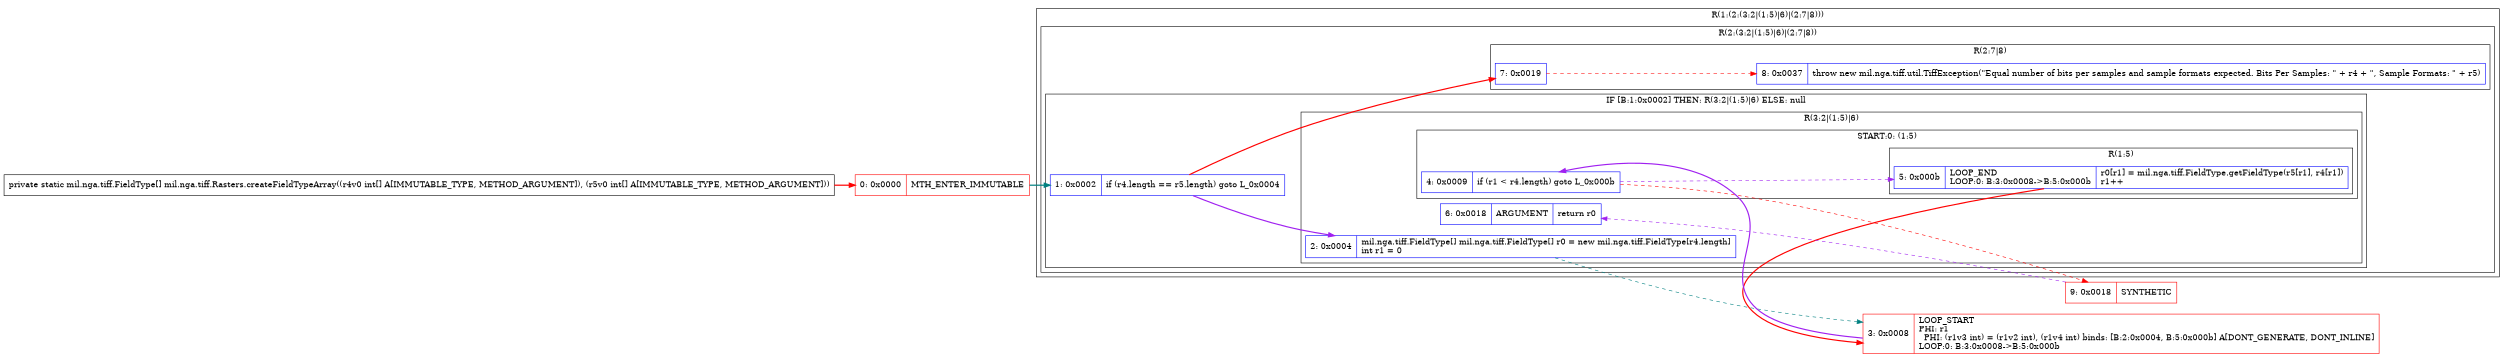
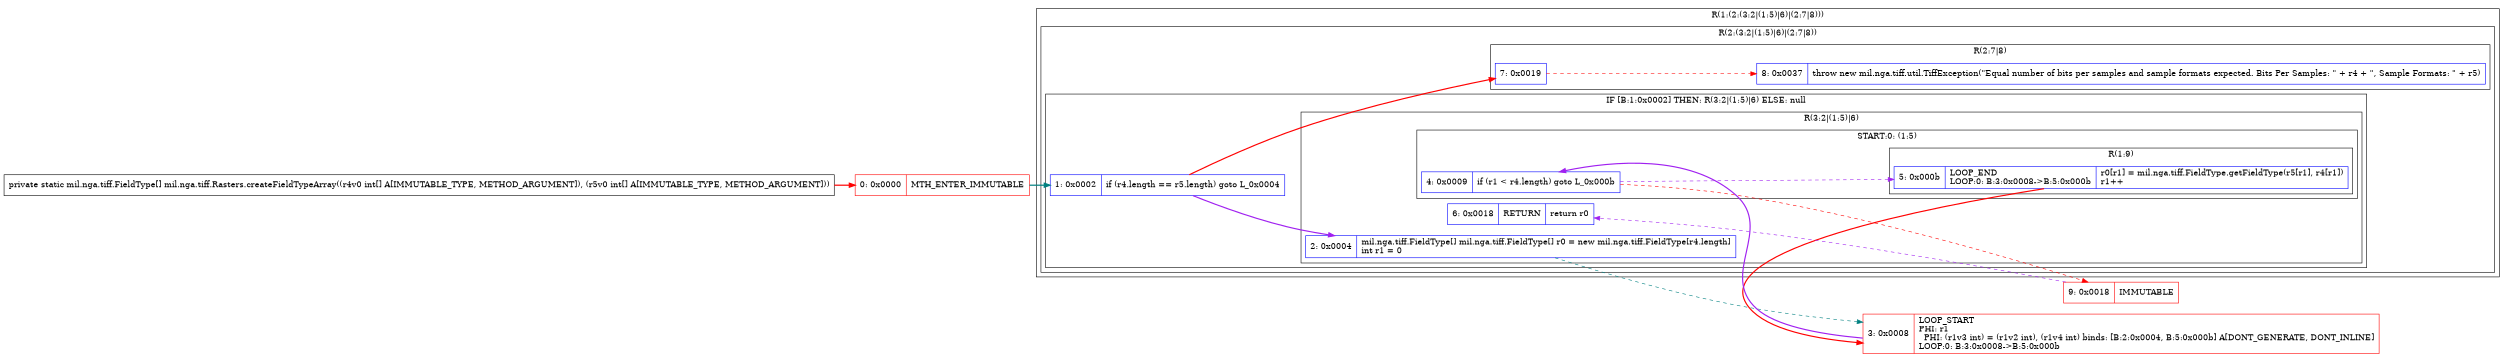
cluster "R(1:5)": label "R(1:5)" -> "R(1:9)"
node "6: 0x0018": text "ARGUMENT" -> "RETURN"
node "9: 0x0018": text "SYNTHETIC" -> "IMMUTABLE"
